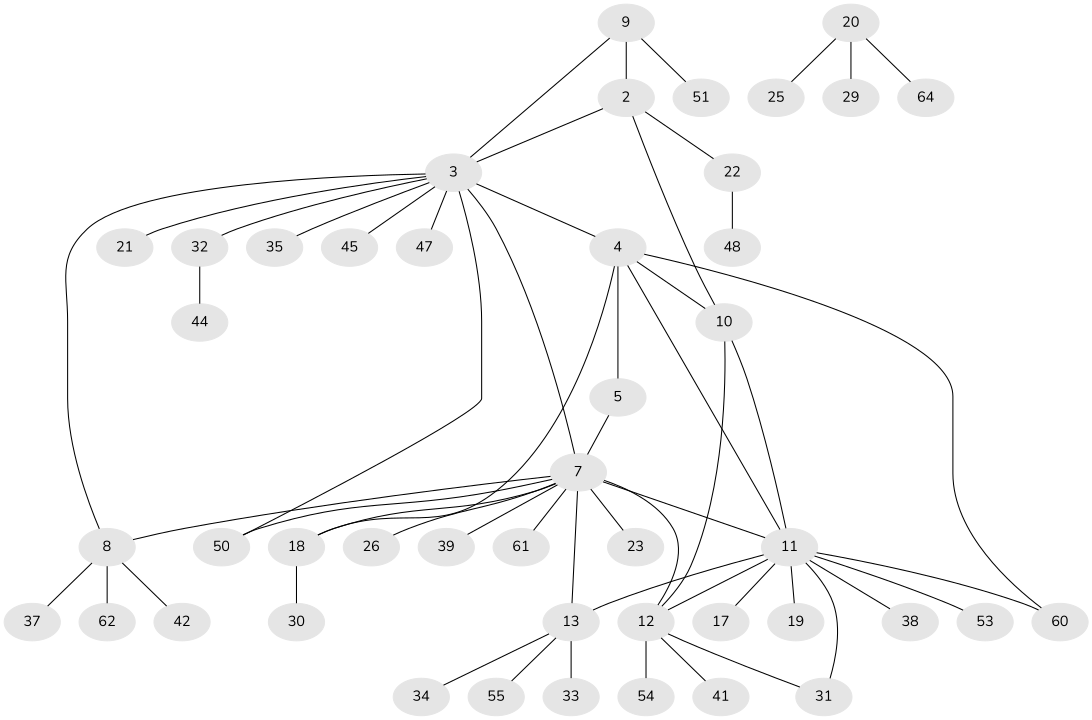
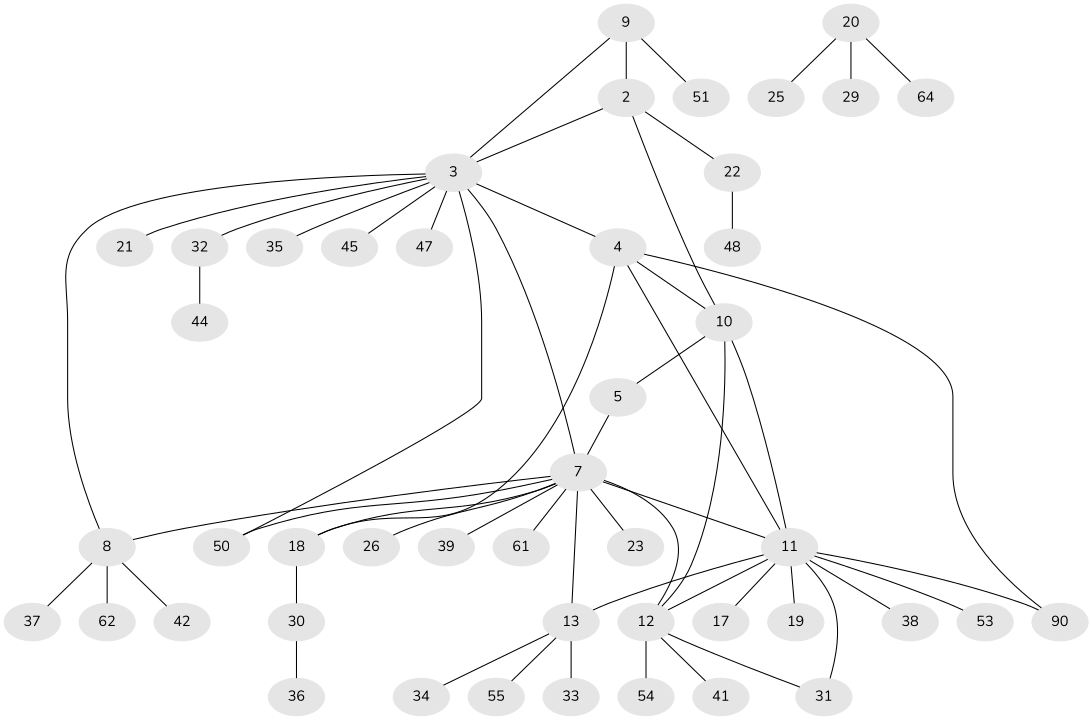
edge "4" -- "5": now "10" -- "5"
node "60": label "60" -> "90"
node "36": added
